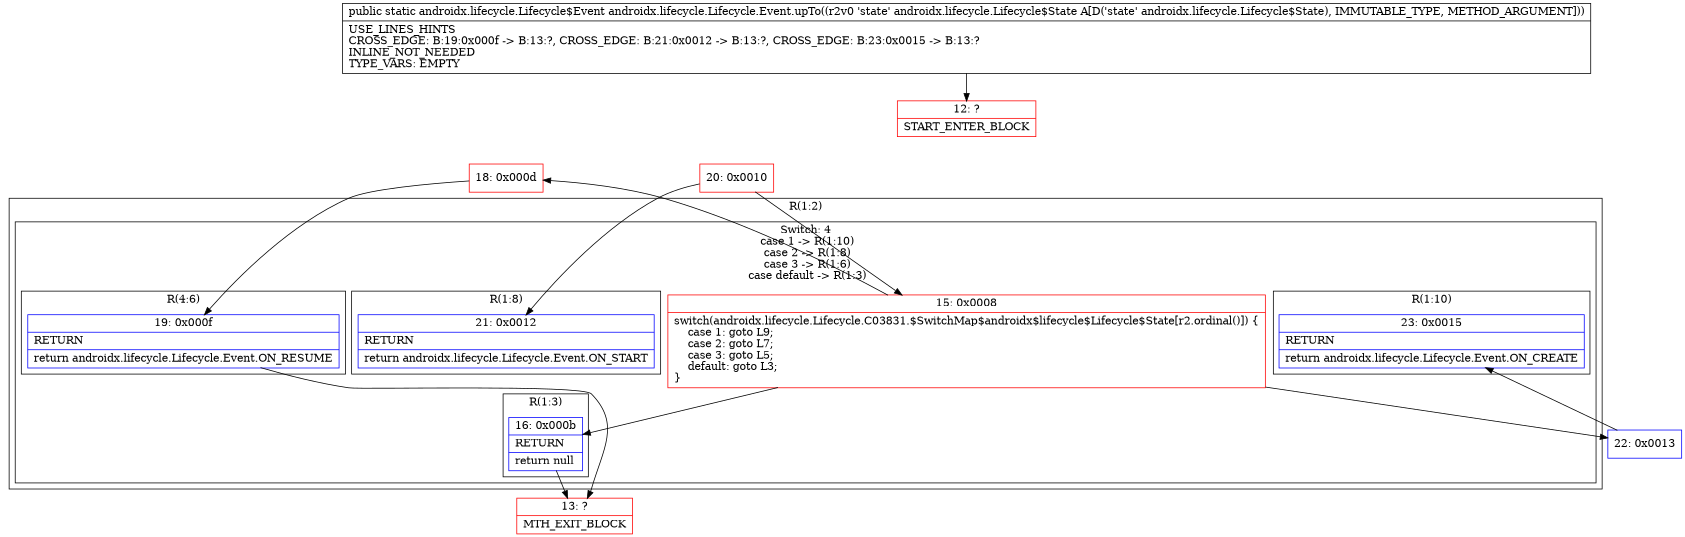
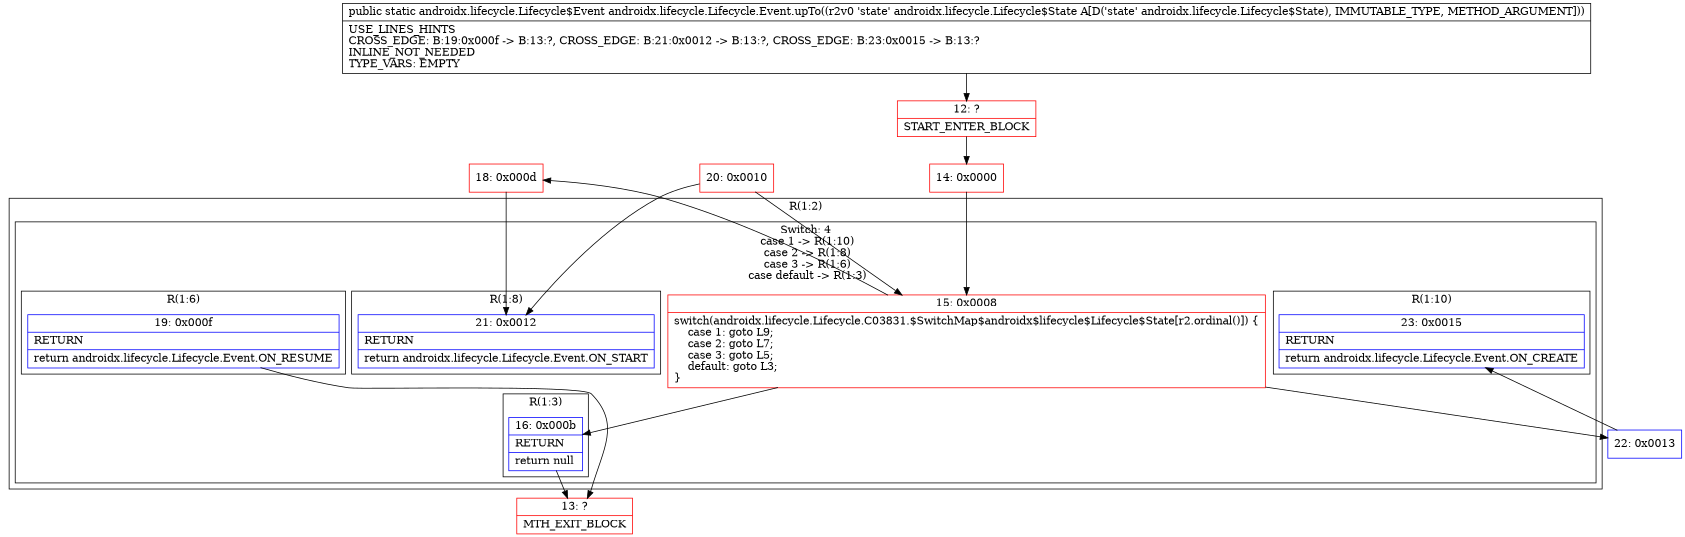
node "14: 0x0000": added
edge "18: 0x000d" -> "19: 0x000f": now "18: 0x000d" -> "21: 0x0012"
cluster "R(4:6)": label "R(4:6)" -> "R(1:6)"
